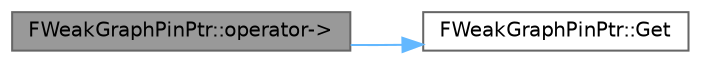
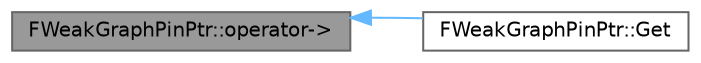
edge "FWeakGraphPinPtr::operator->" -> "FWeakGraphPinPtr::Get": reversed
